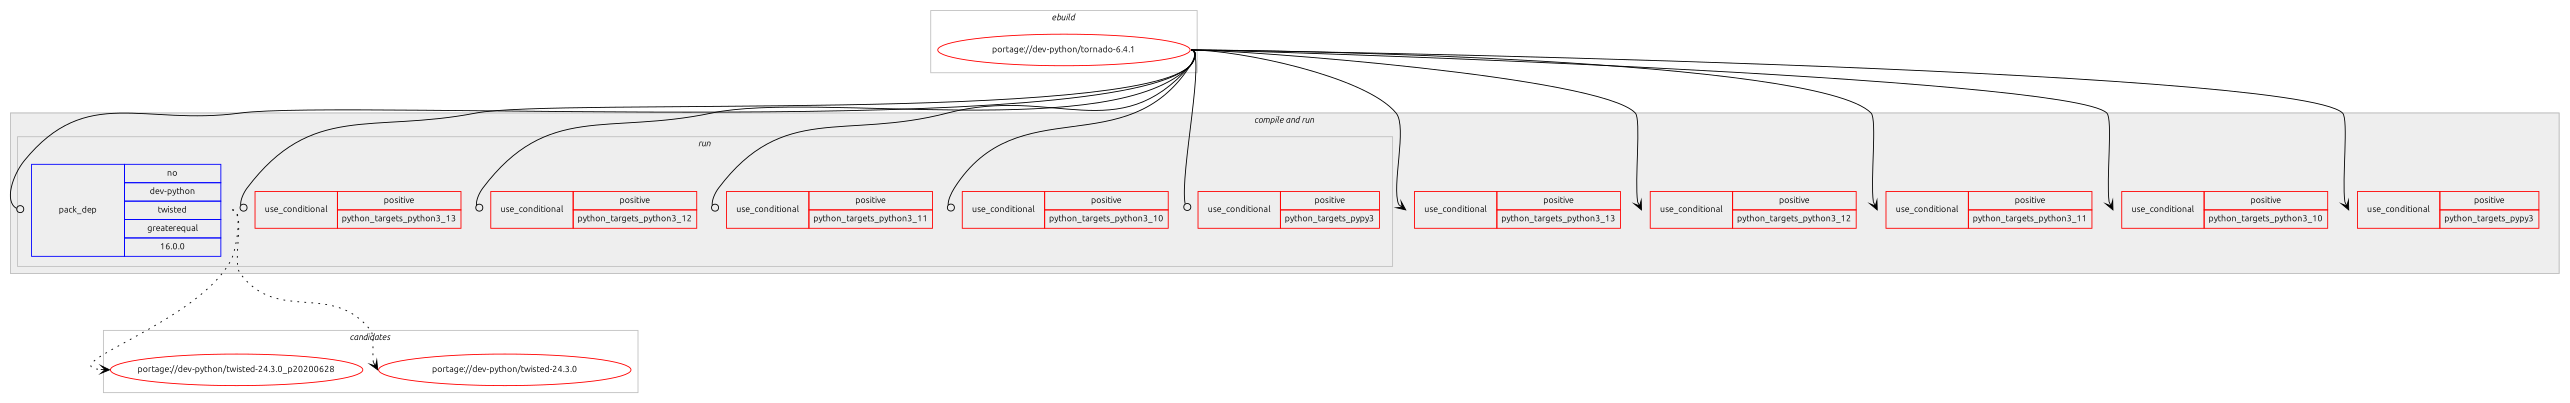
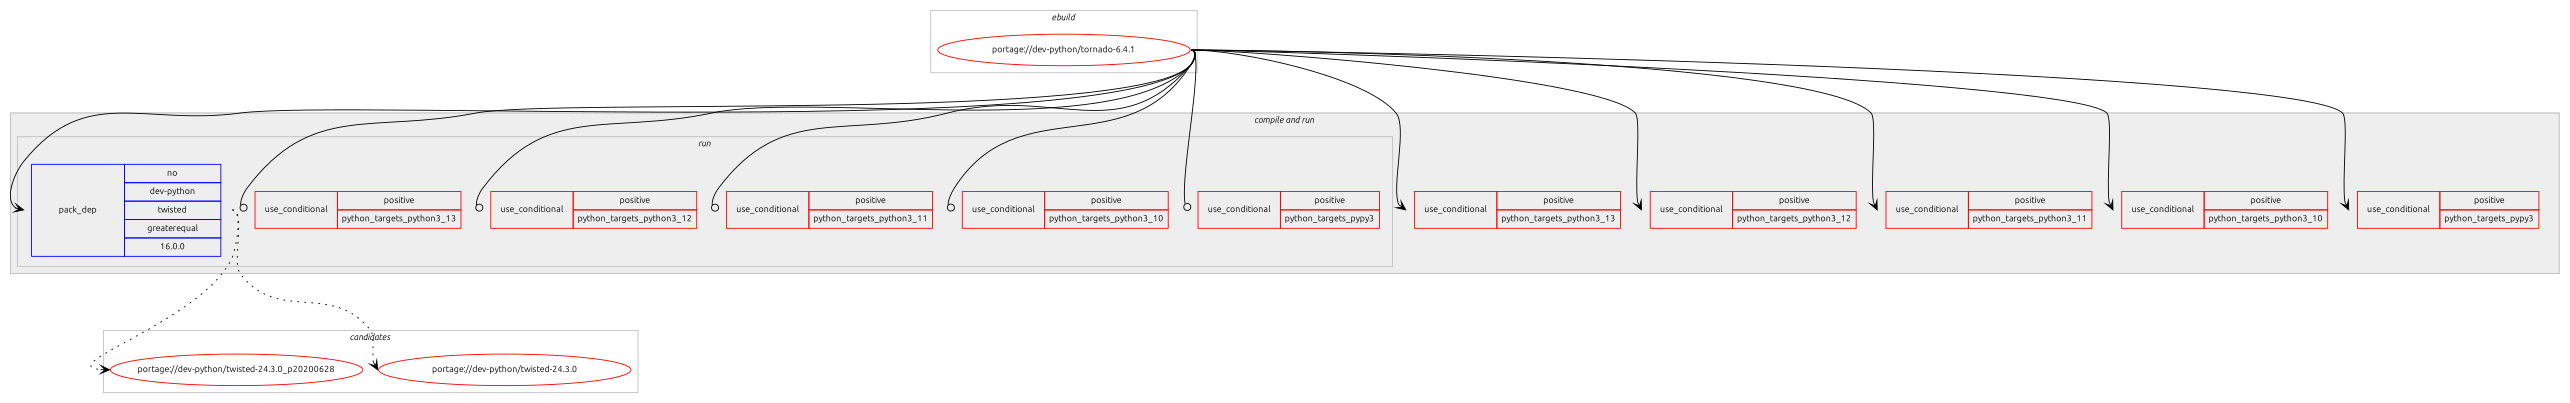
edge "portage://dev-python/tornado-6.4.1" -> "pack_dep": arrowhead odot -> vee
